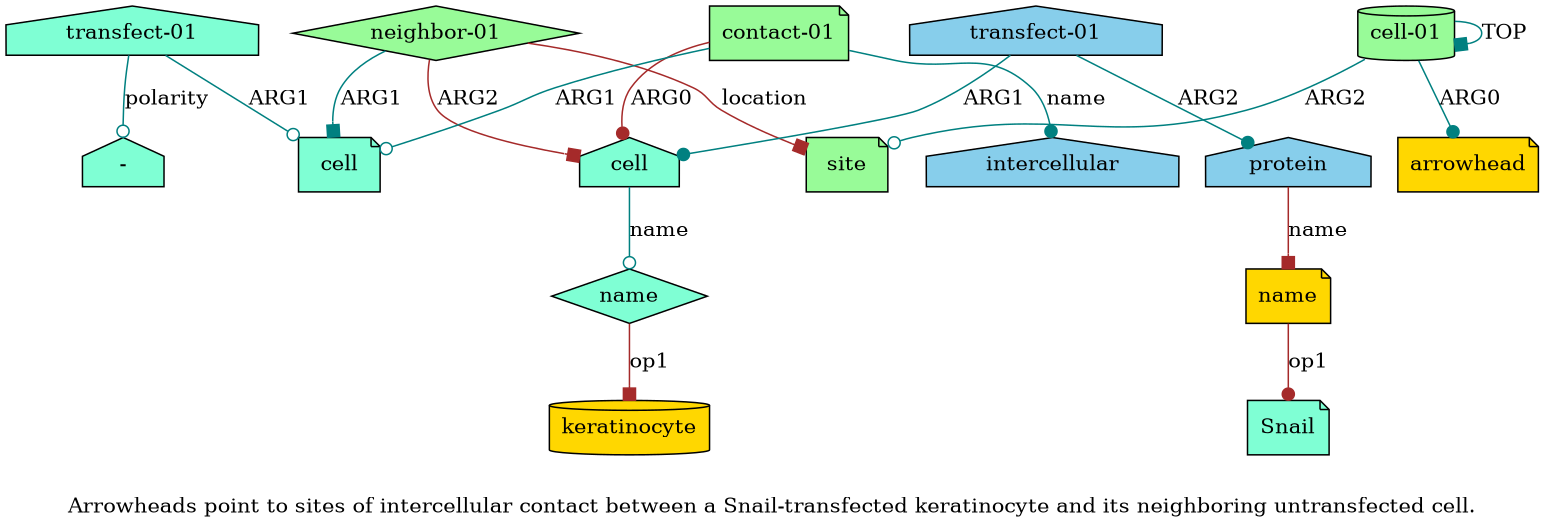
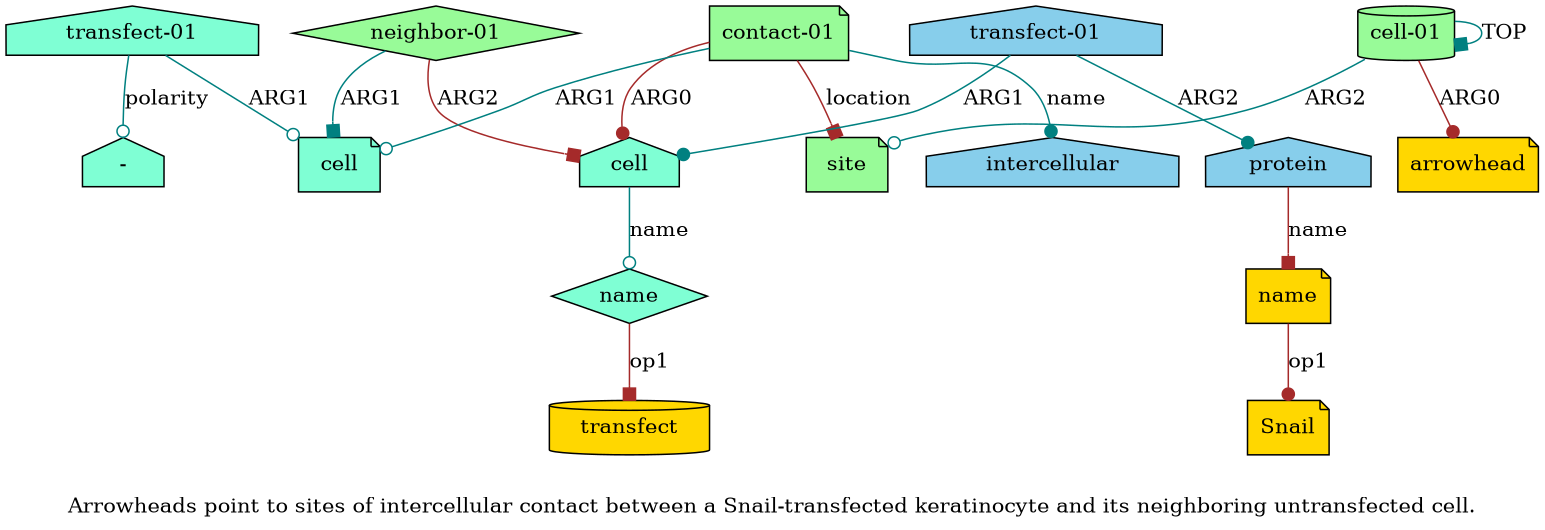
edge "neighbor-01" -> "site": now "contact-01" -> "site"
edge "cell-01" -> "arrowhead": color teal -> brown
node "keratinocyte": label "keratinocyte" -> "transfect"
node "Snail": fillcolor aquamarine -> gold
